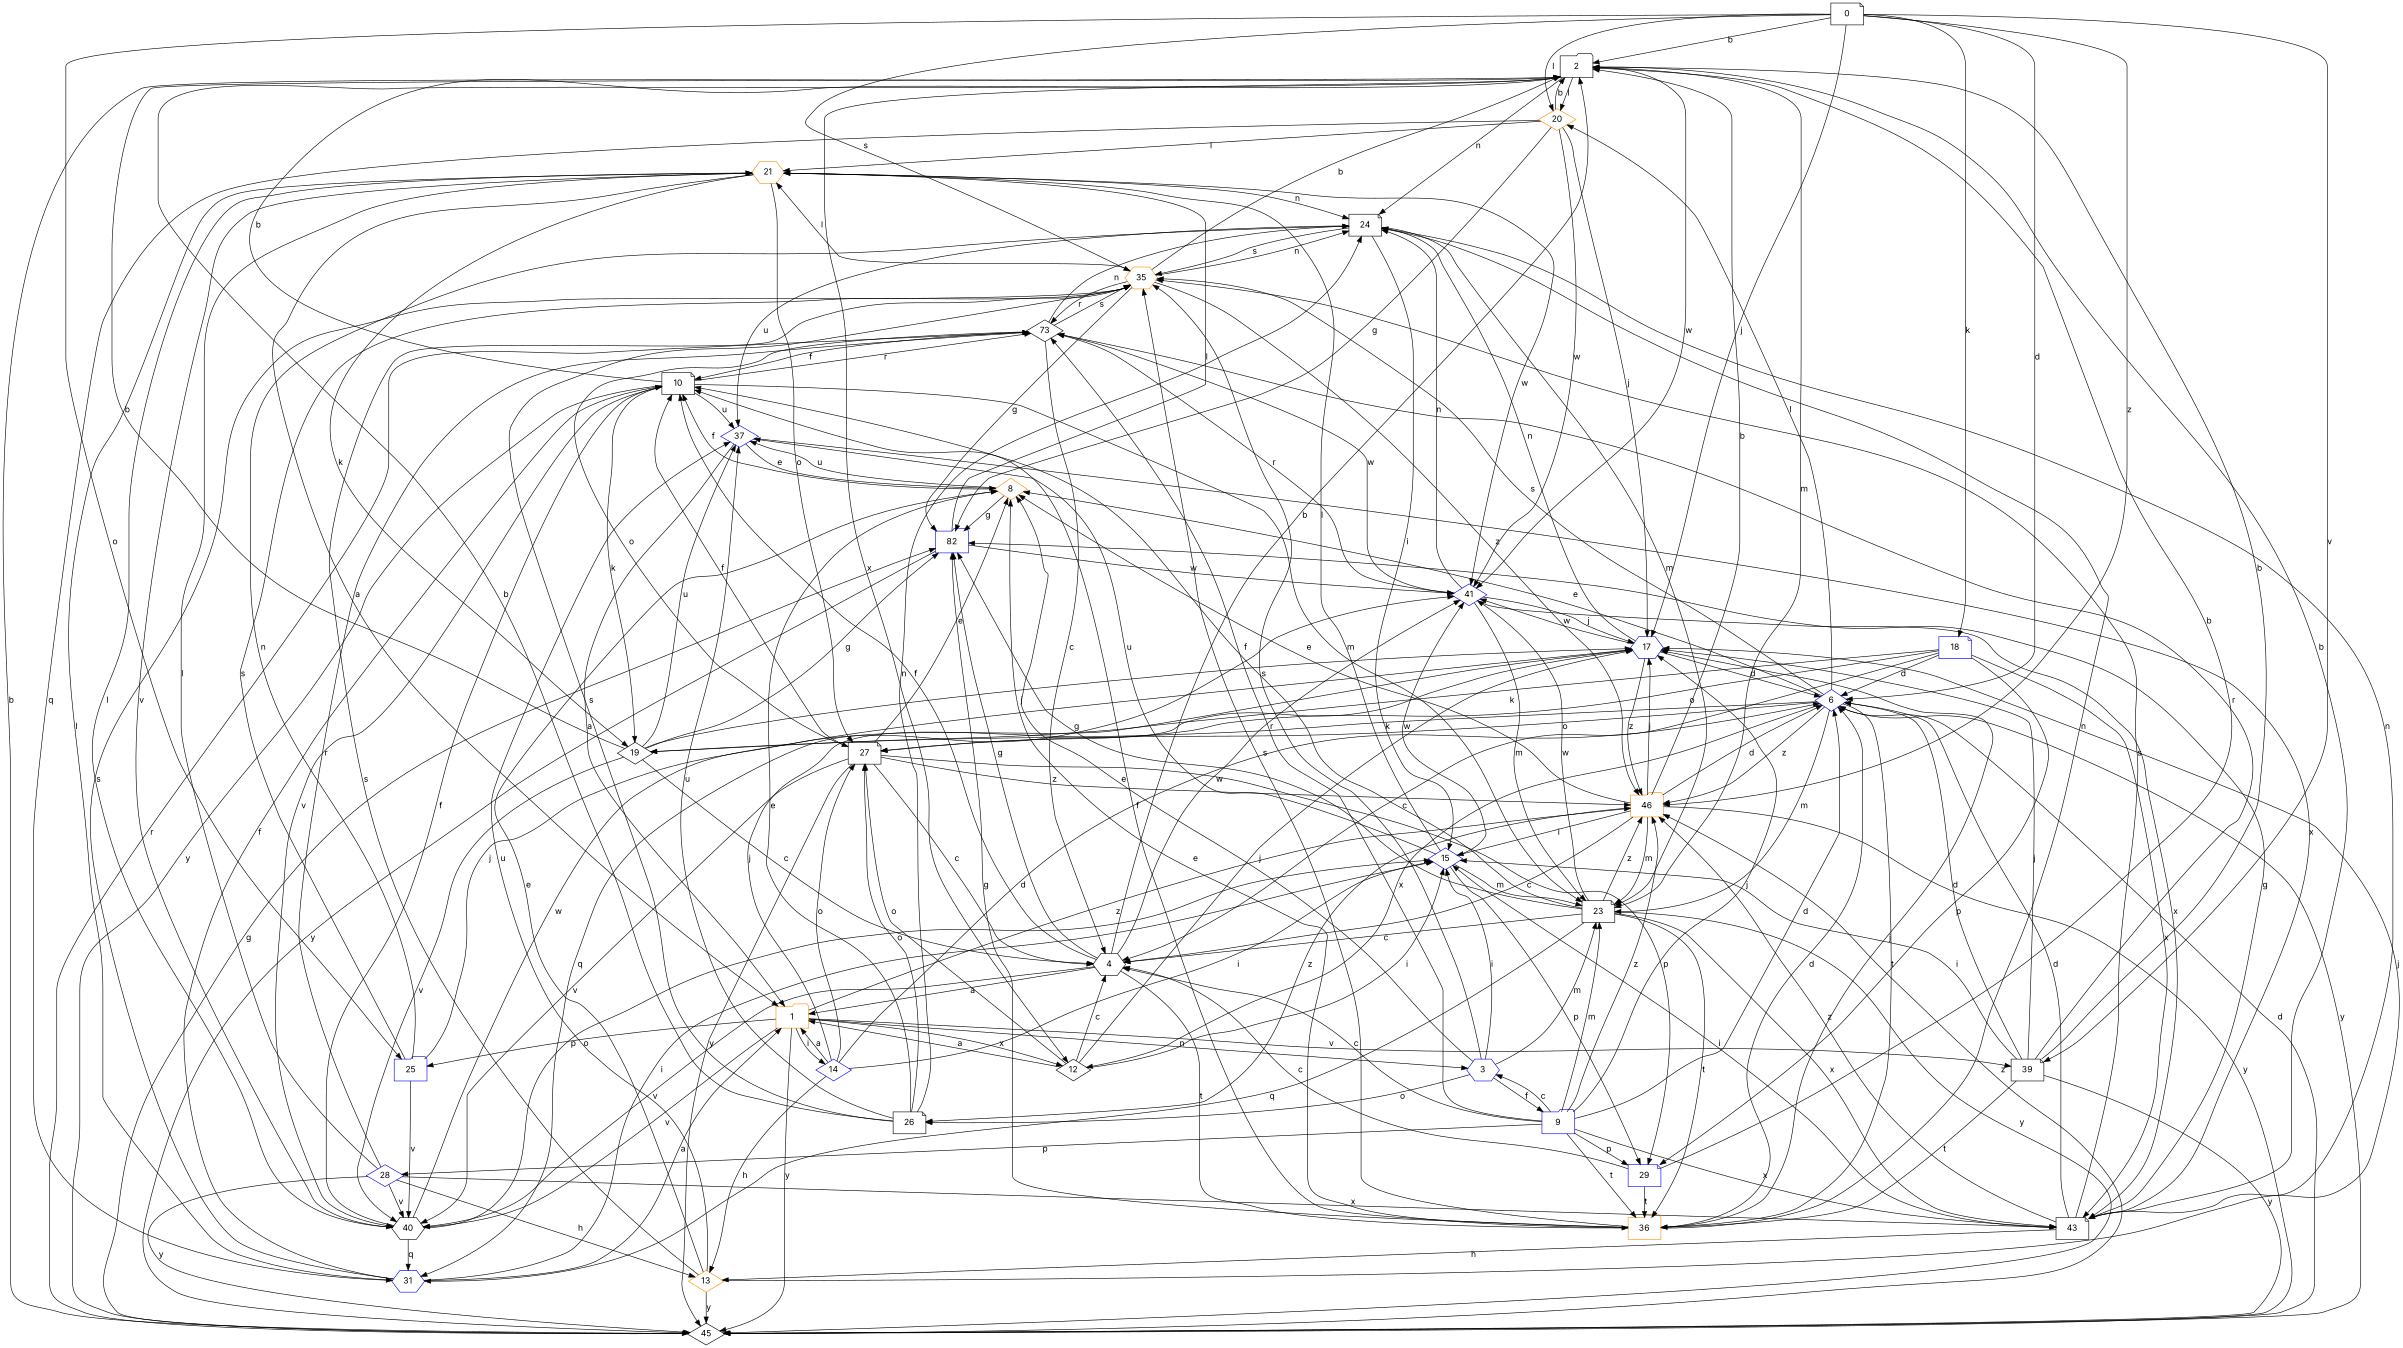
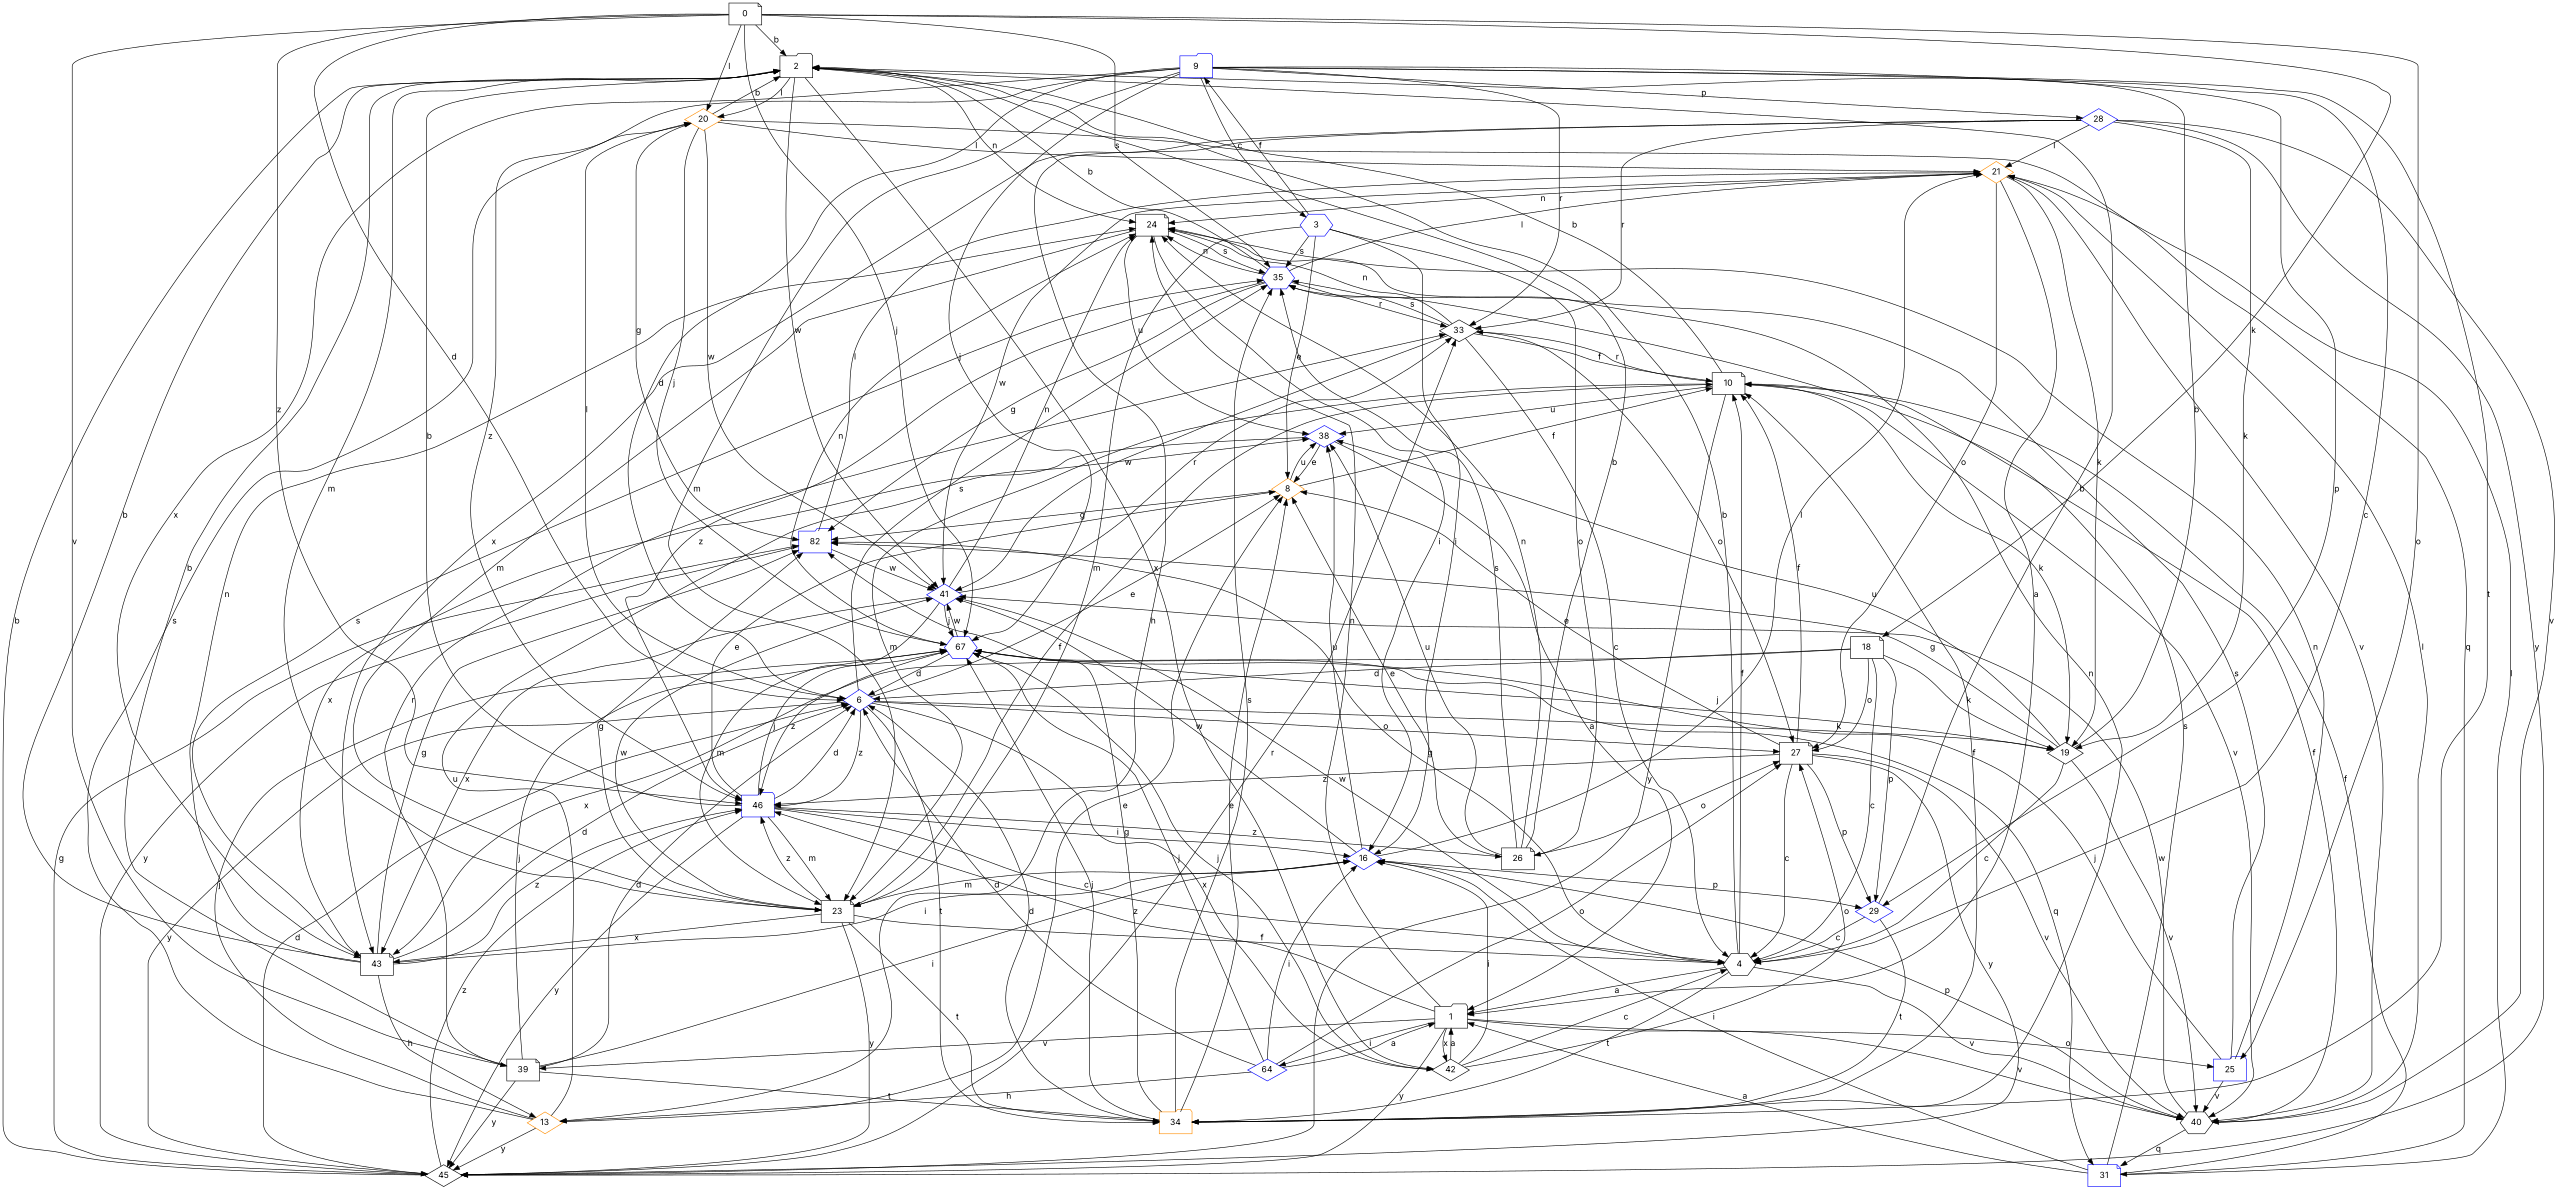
node "21": shape hexagon -> diamond
node "35": color darkorange -> blue
node "73": label "73" -> "33"
edge "28" -> "19": added, label "k"
node "37": label "37" -> "38"
edge "13" -> "35": now "13" -> "20"
node "17": label "17" -> "67"
node "18": color blue -> black
node "46": color darkorange -> blue
edge "6" -> "23": removed, label "m"
node "15": label "15" -> "16"
edge "23" -> "4": label "c" -> "f"
node "1": color darkorange -> black
edge "1" -> "3": now "1" -> "24"
node "14": label "14" -> "64"
node "12": label "12" -> "42"
edge "23" -> "31": removed, label "q"
node "29": shape note -> diamond
node "36": label "36" -> "34"
node "31": shape hexagon -> note
